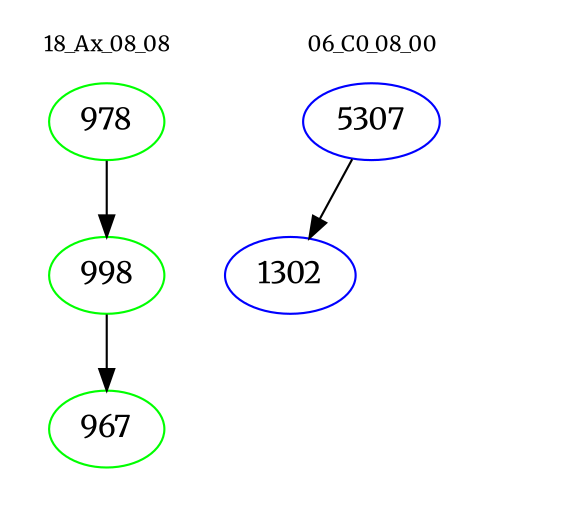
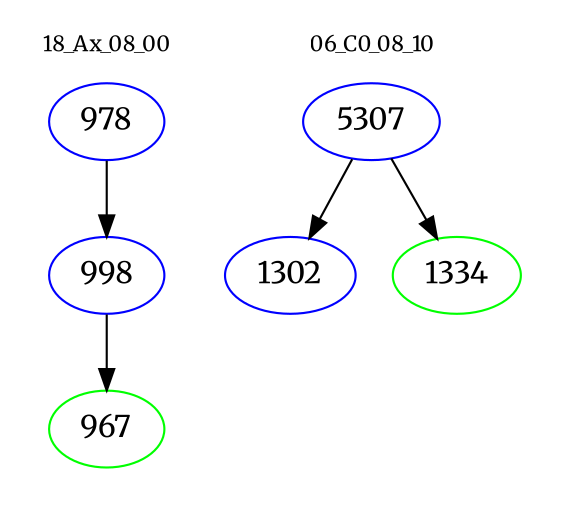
cluster "18_Ax_08_08": label "18_Ax_08_08" -> "18_Ax_08_00"
cluster "06_C0_08_00": label "06_C0_08_00" -> "06_C0_08_10"
node "978": color green -> blue
node "998": color green -> blue
node "1334": added
